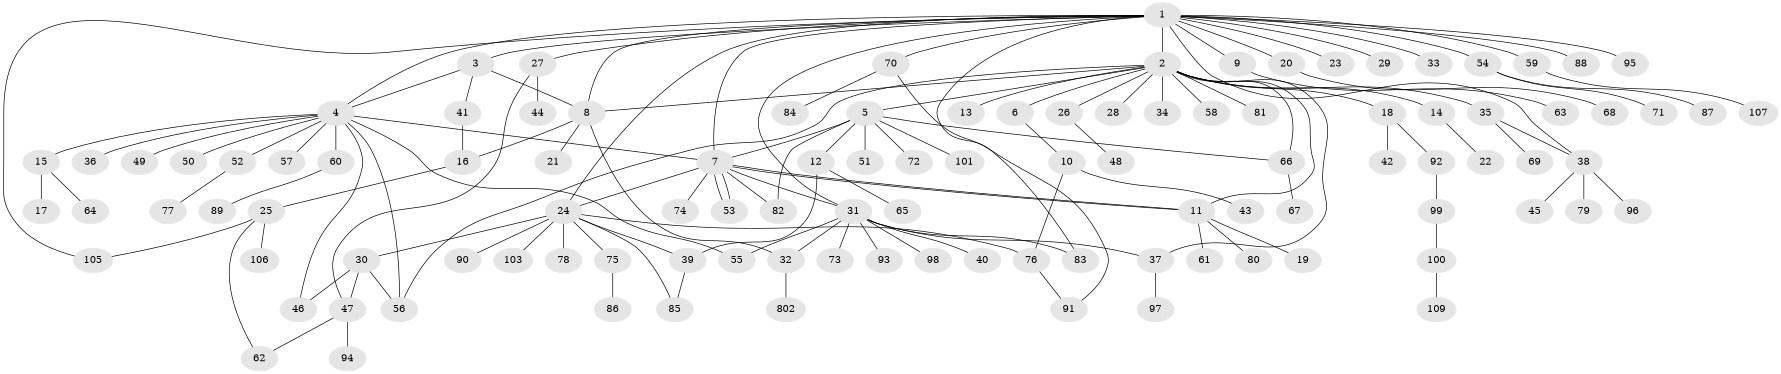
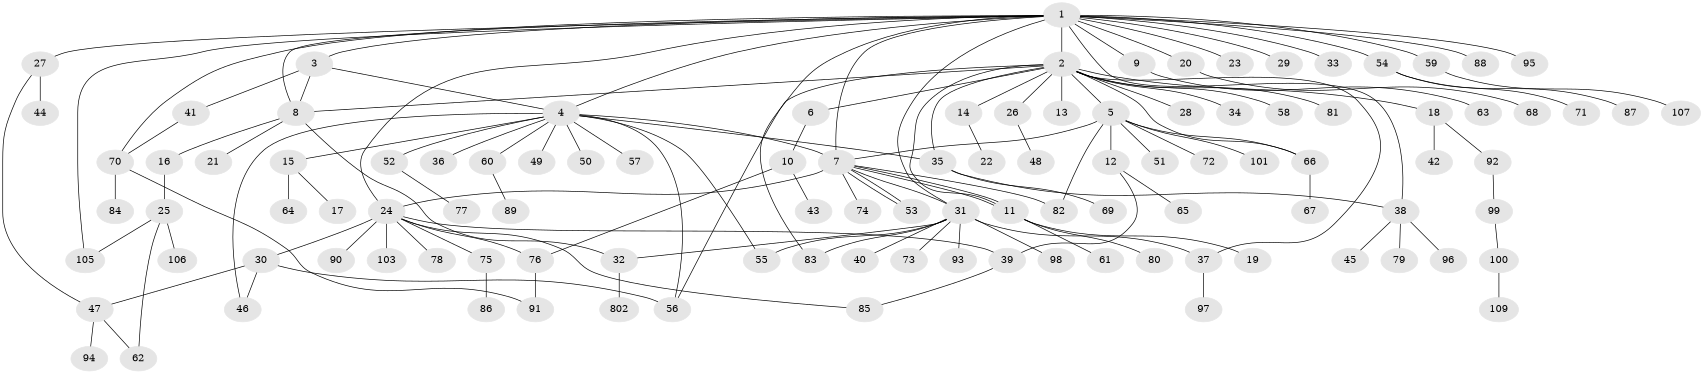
edge "41" -- "16": now "41" -- "70"
edge "4" -- "35": added
